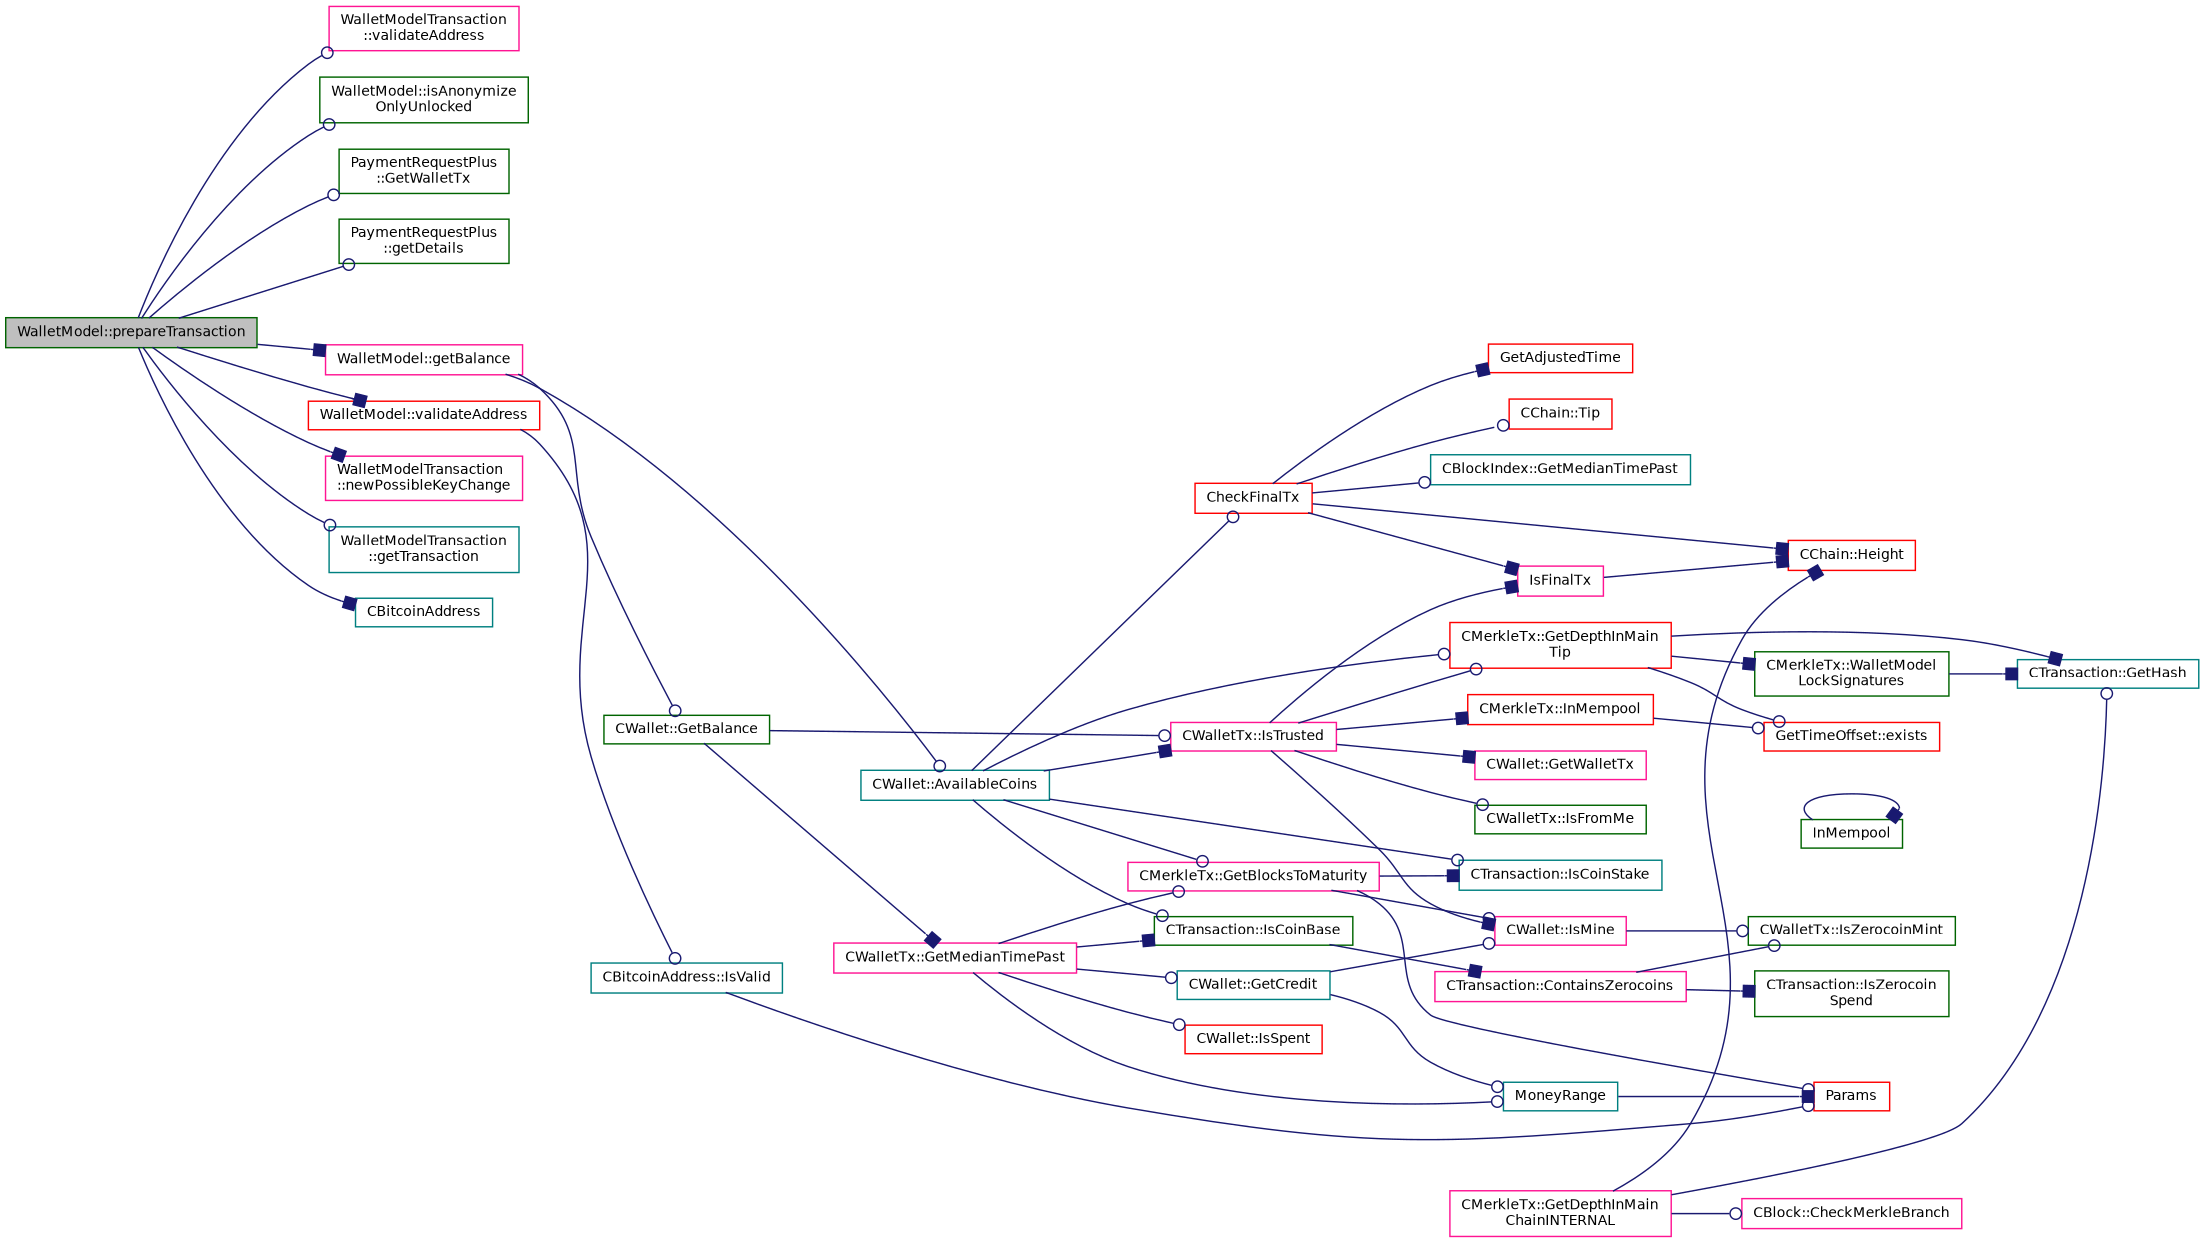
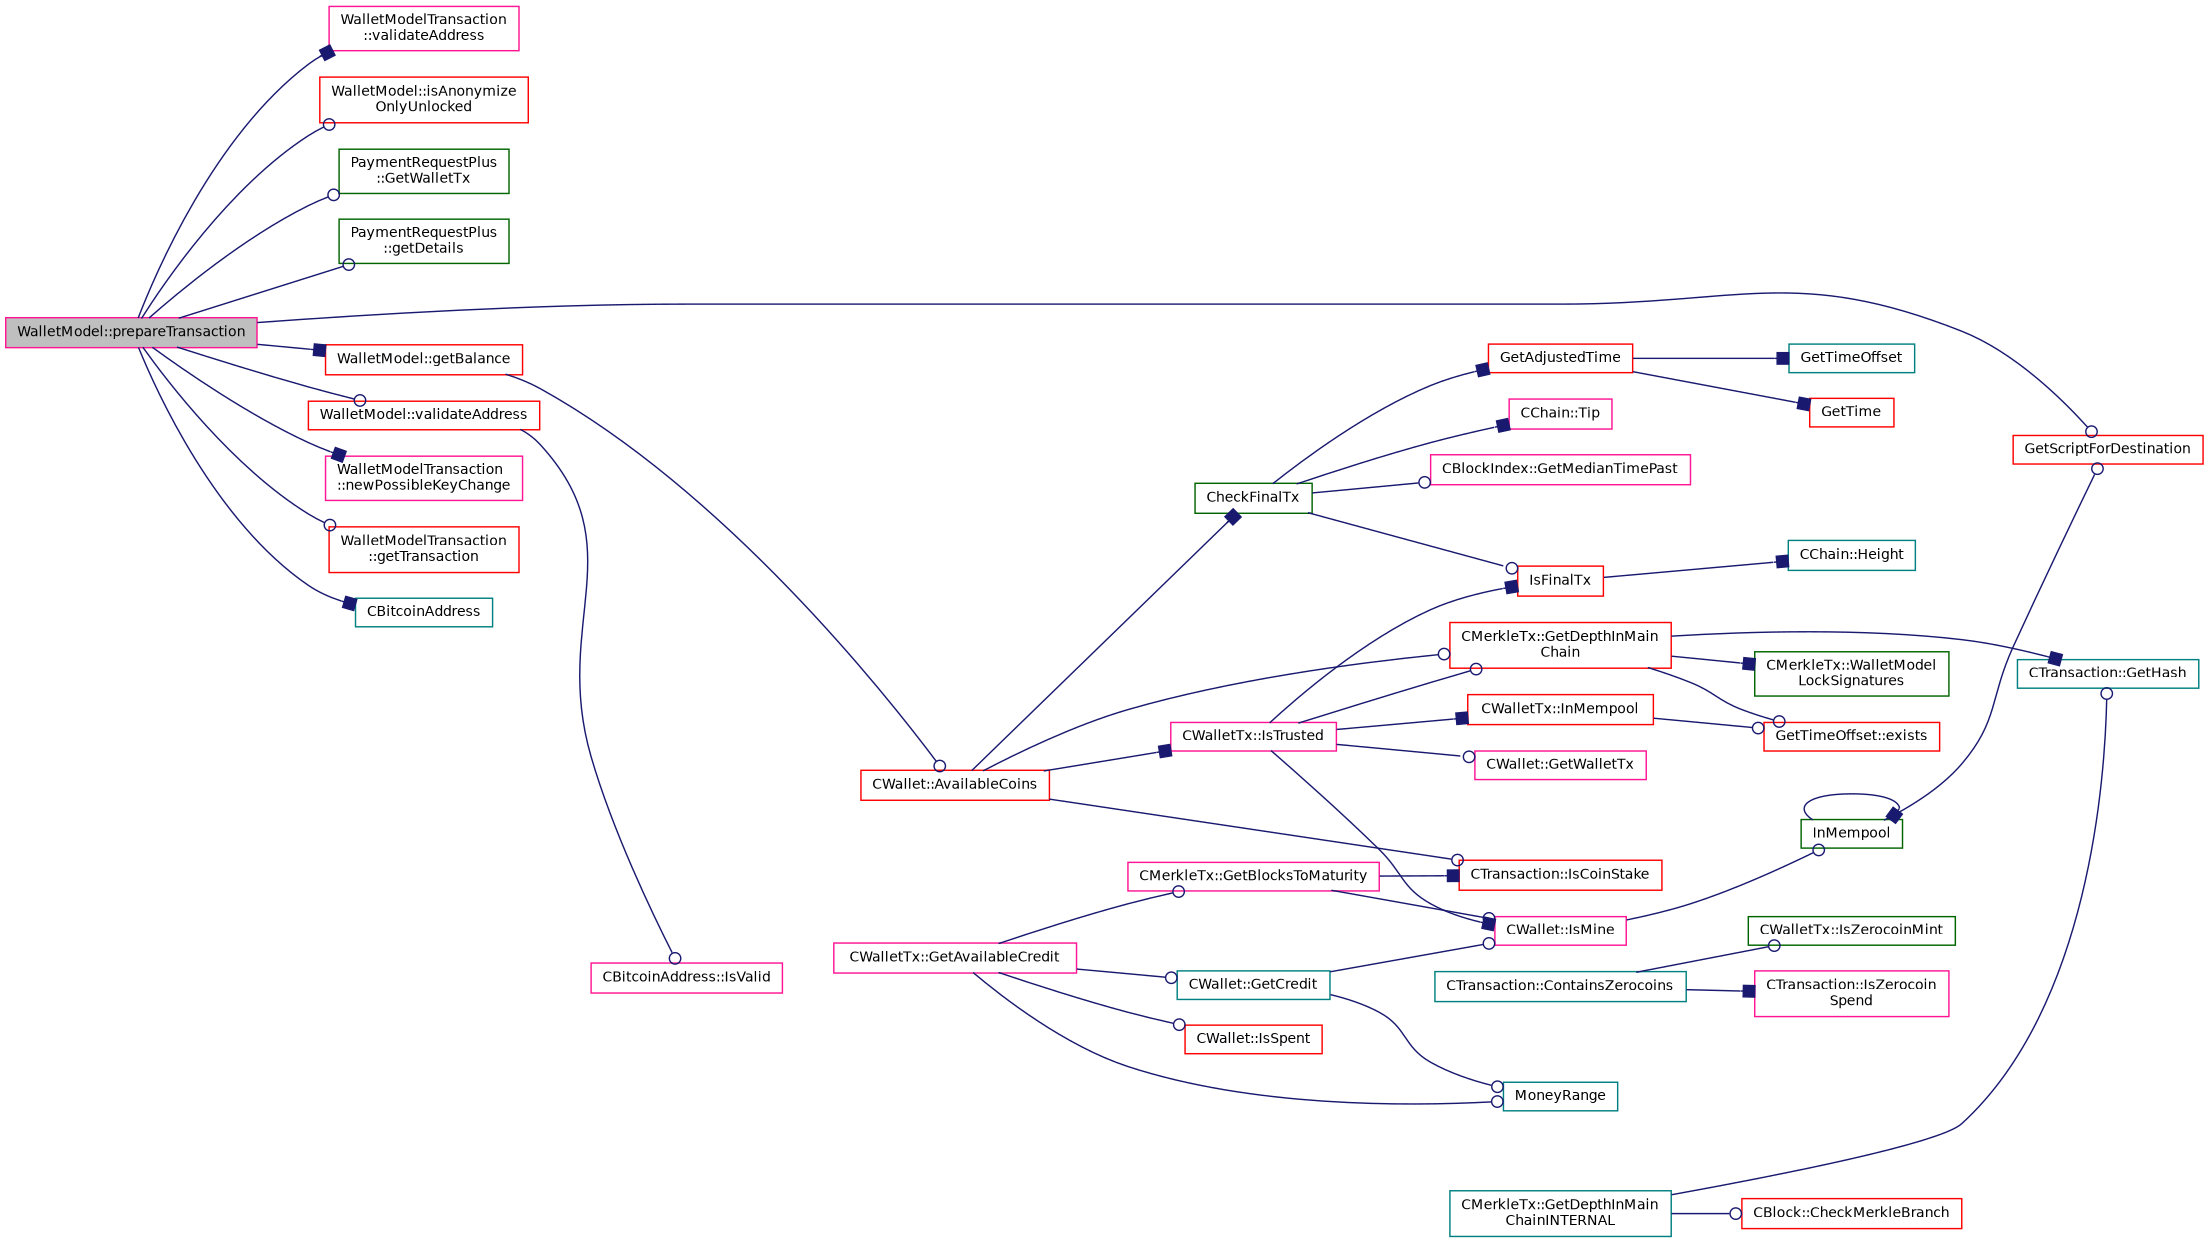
node "WalletModel::isAnonymize OnlyUnlocked": color darkgreen -> red
edge "WalletModel::prepareTransaction" -> "WalletModelTransaction ::validateAddress": arrowhead odot -> box
node "WalletModel::prepareTransaction": color darkgreen -> deeppink
node "GetTimeOffset": added
node "WalletModel::getBalance": color deeppink -> red
edge "WalletModel::prepareTransaction" -> "WalletModel::validateAddress": arrowhead box -> odot
node "GetTime": added
node "CChain::Tip": color red -> deeppink
node "GetScriptForDestination": added
edge "CheckFinalTx" -> "CChain::Tip": arrowhead odot -> box
node "CBlockIndex::GetMedianTimePast": color teal -> deeppink
node "CheckFinalTx": color red -> darkgreen
edge "CheckFinalTx" -> "CChain::Height": removed
edge "CheckFinalTx" -> "IsFinalTx": arrowhead box -> odot
node "WalletModelTransaction ::getTransaction": color teal -> red
node "CChain::Height": color red -> teal
node "IsFinalTx": color deeppink -> red
node "CMerkleTx::GetDepthInMain Tip": label "CMerkleTx::GetDepthInMain Tip" -> "CMerkleTx::GetDepthInMain Chain"
edge "CWallet::AvailableCoins" -> "CheckFinalTx": arrowhead odot -> box
edge "CMerkleTx::WalletModel LockSignatures" -> "CTransaction::GetHash": removed
node "CMerkleTx::InMempool": label "CMerkleTx::InMempool" -> "CWalletTx::InMempool"
node "CWallet::GetBalance": removed
edge "CWalletTx::IsTrusted" -> "CWallet::GetWalletTx": arrowhead box -> odot
node "CWallet::AvailableCoins": color teal -> red
node "CWalletTx::IsFromMe": removed
edge "CWallet::AvailableCoins" -> "CMerkleTx::GetBlocksToMaturity": removed
node "CTransaction::IsCoinStake": color teal -> red
edge "CMerkleTx::GetDepthInMain ChainINTERNAL" -> "CChain::Height": removed
node "CTransaction::IsCoinBase": removed
edge "CWallet::IsMine" -> "CWalletTx::IsZerocoinMint": now "CWallet::IsMine" -> "InMempool"
node "CWalletTx::GetMedianTimePast": label "CWalletTx::GetMedianTimePast" -> "CWalletTx::GetAvailableCredit"
node "CBitcoinAddress::IsValid": color teal -> deeppink
node "CTransaction::ContainsZerocoins": color deeppink -> teal
node "CTransaction::IsZerocoin Spend": color darkgreen -> deeppink
node "Params": removed
node "CMerkleTx::GetDepthInMain ChainINTERNAL": color deeppink -> teal
node "CBlock::CheckMerkleBranch": color deeppink -> red
